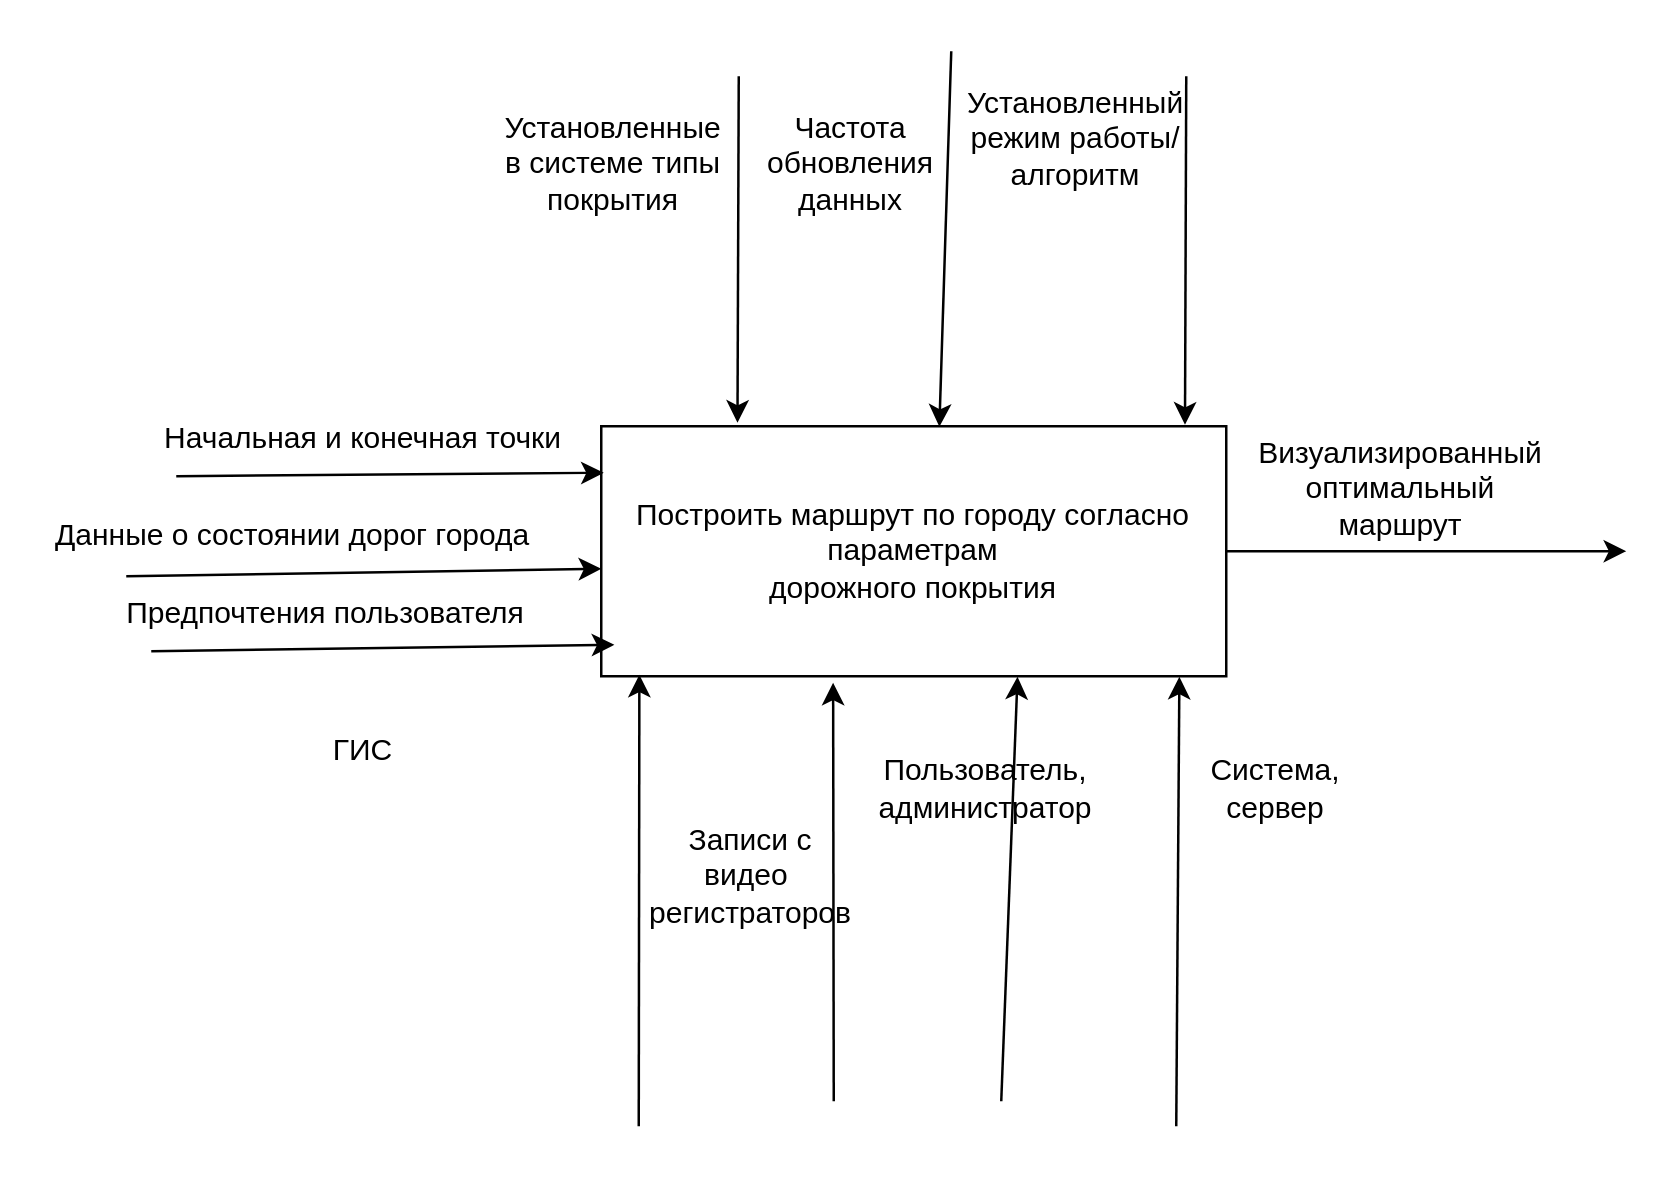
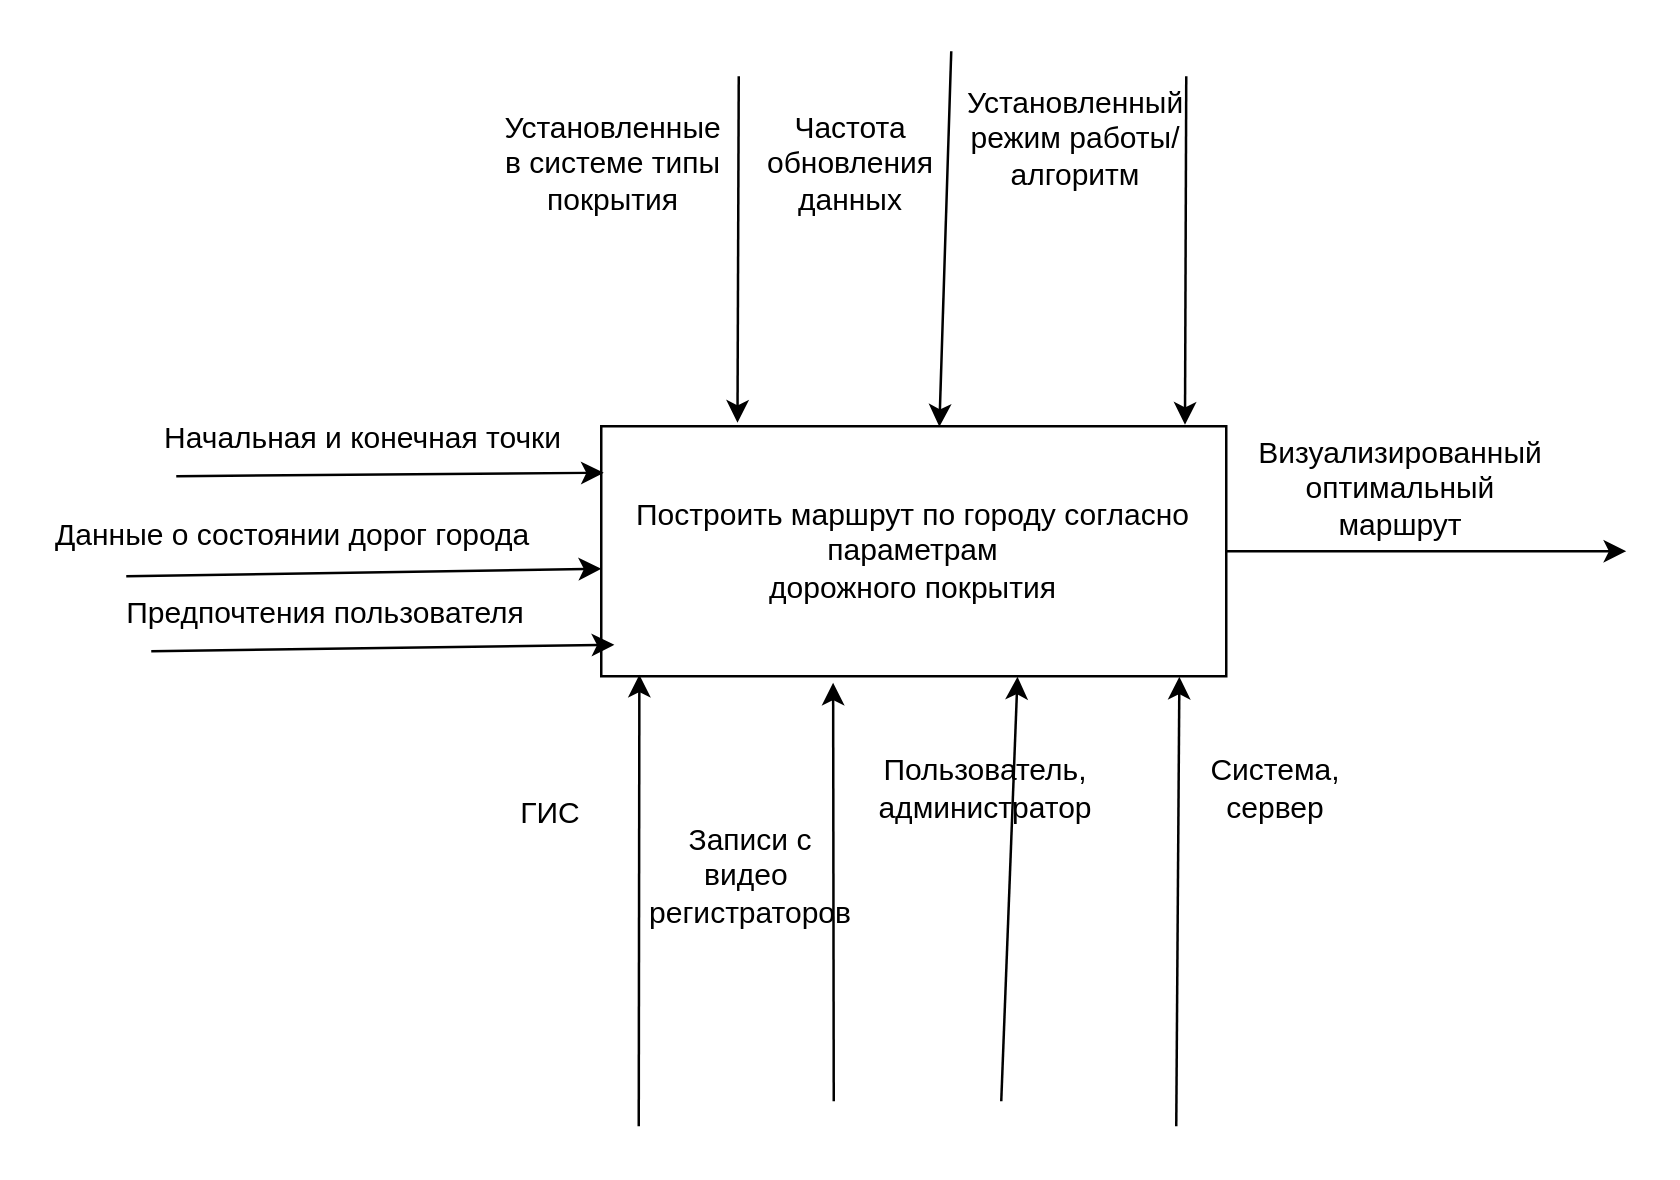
node "ГИС": moved (364, 751) -> (551, 814)
